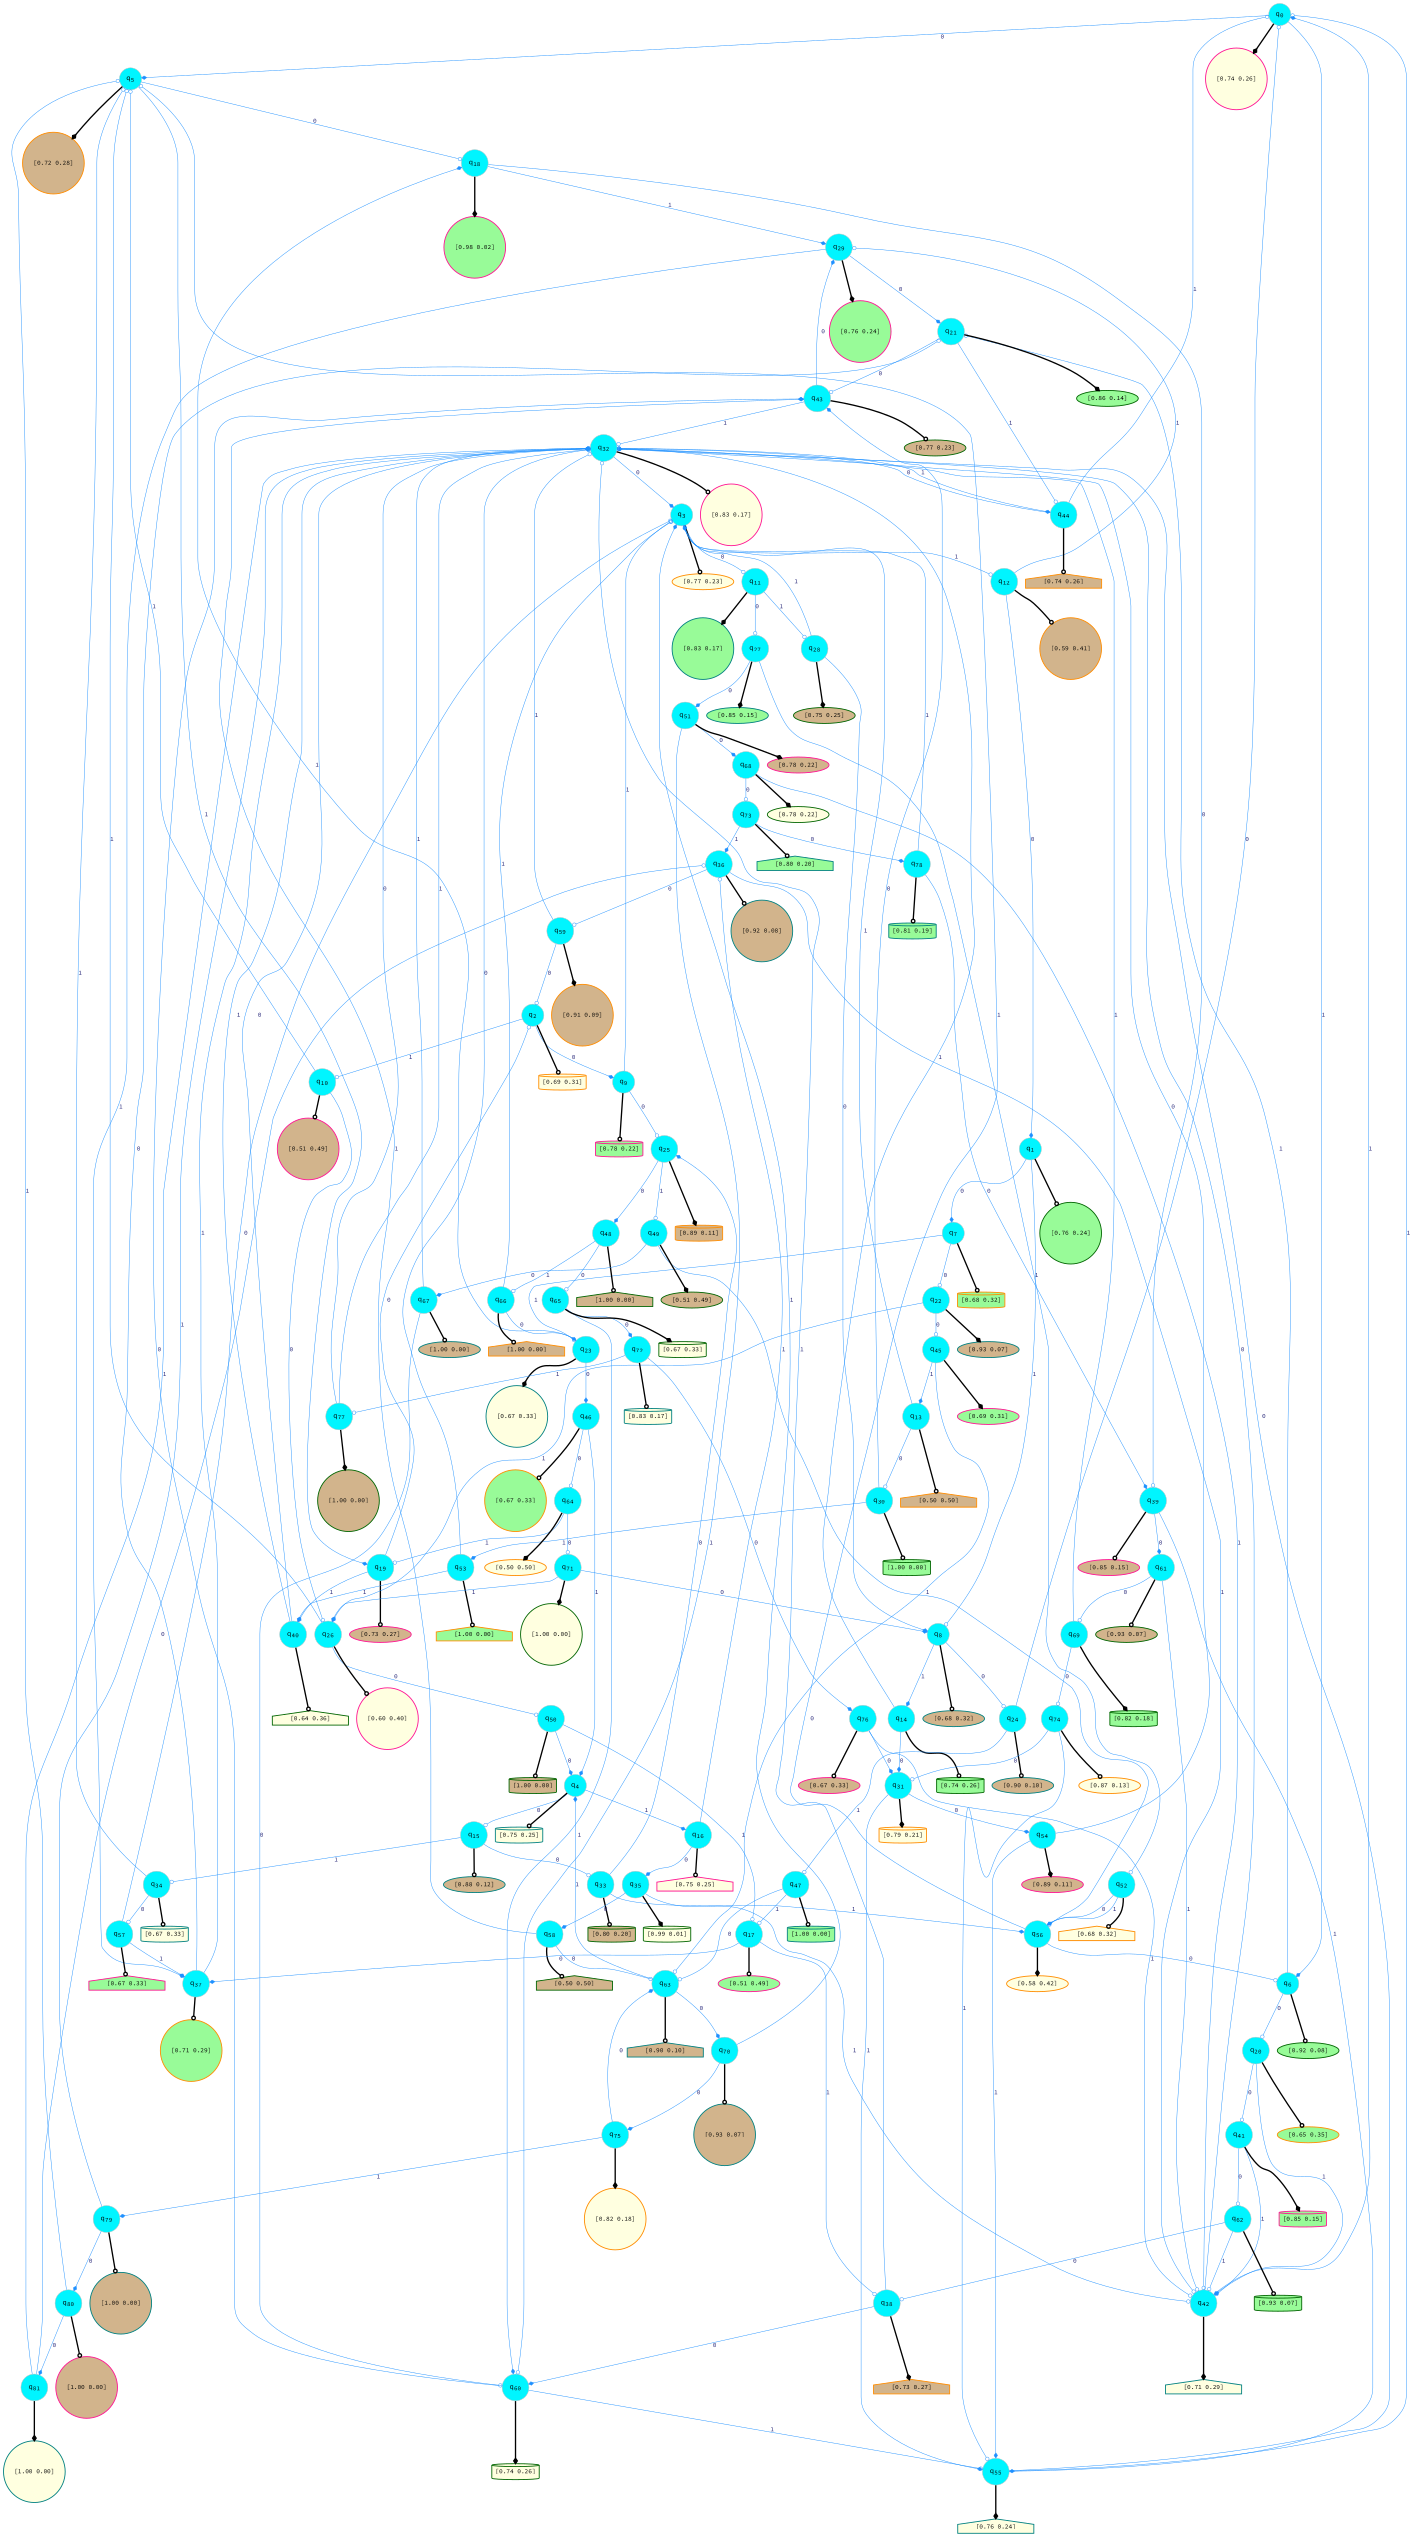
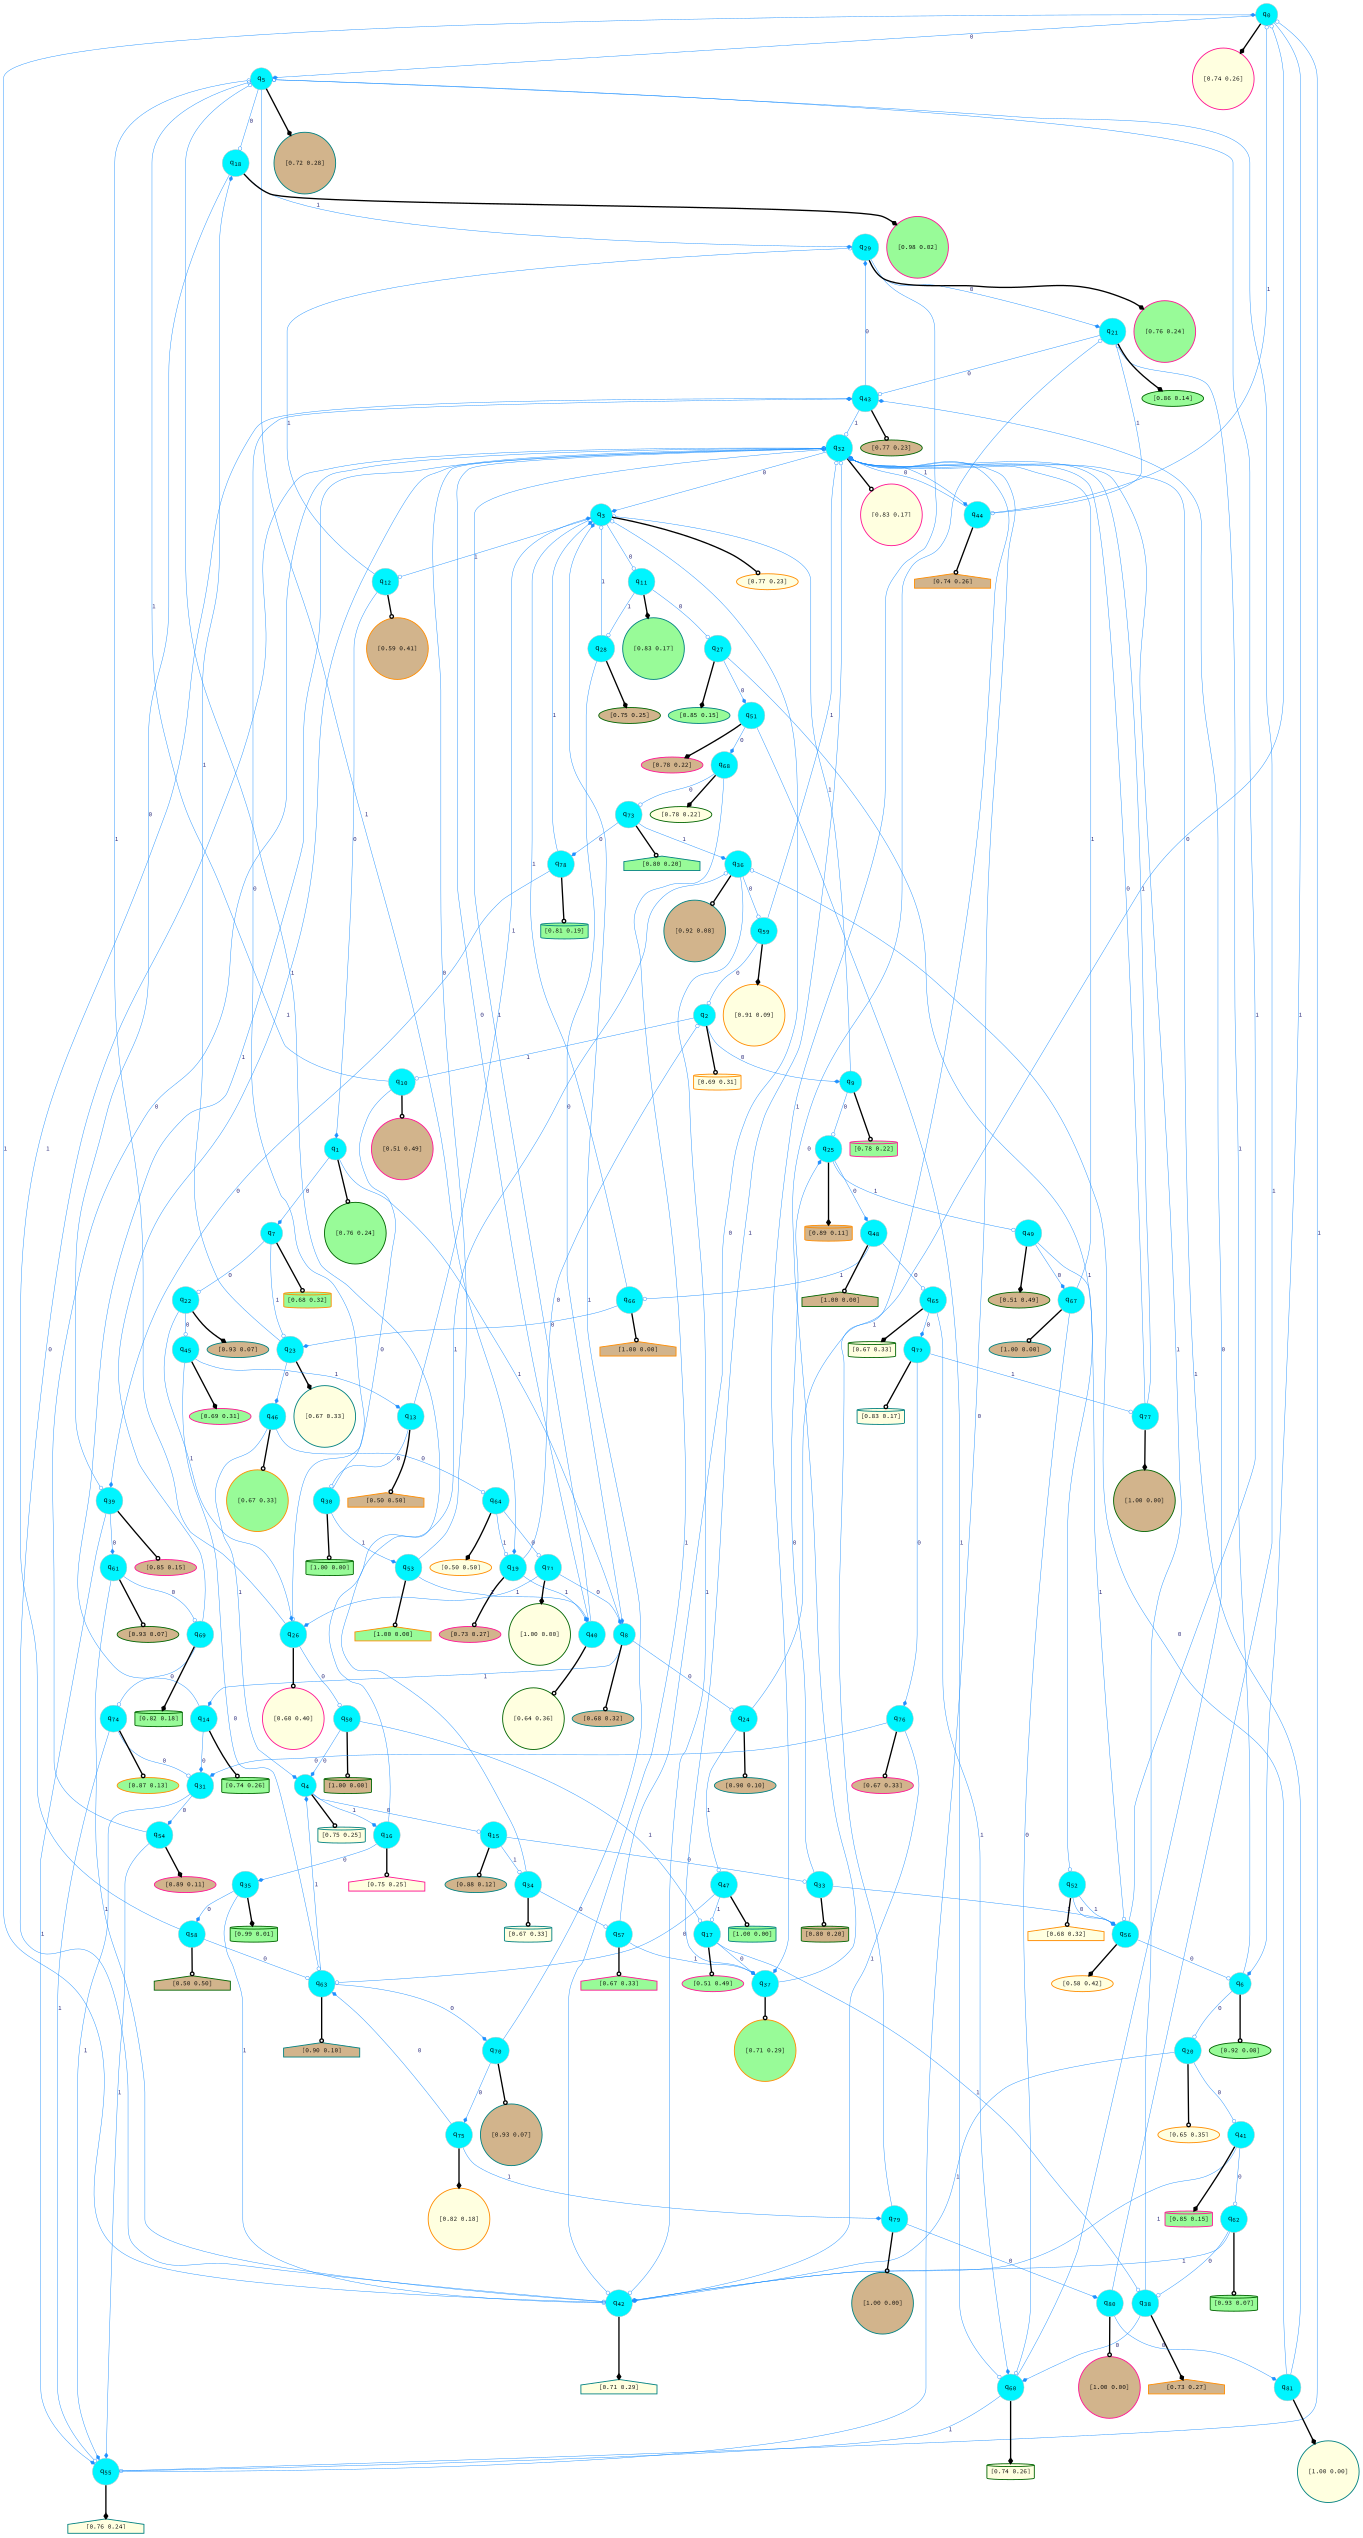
node "[0.72 0.28]": color darkorange -> teal
node "[0.91 0.09]": fillcolor tan -> lightyellow
node "[0.64 0.36]": shape house -> circle
node "[0.87 0.13]": fillcolor lightyellow -> palegreen
node "[0.79 0.21]": removed
node "[0.99 0.01]": fillcolor lightyellow -> palegreen
node "[0.65 0.35]": fillcolor palegreen -> lightyellow
